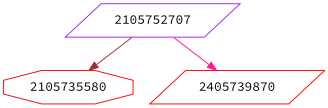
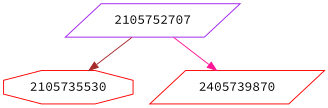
node "2105735580": label "2105735580" -> "2105735530"
